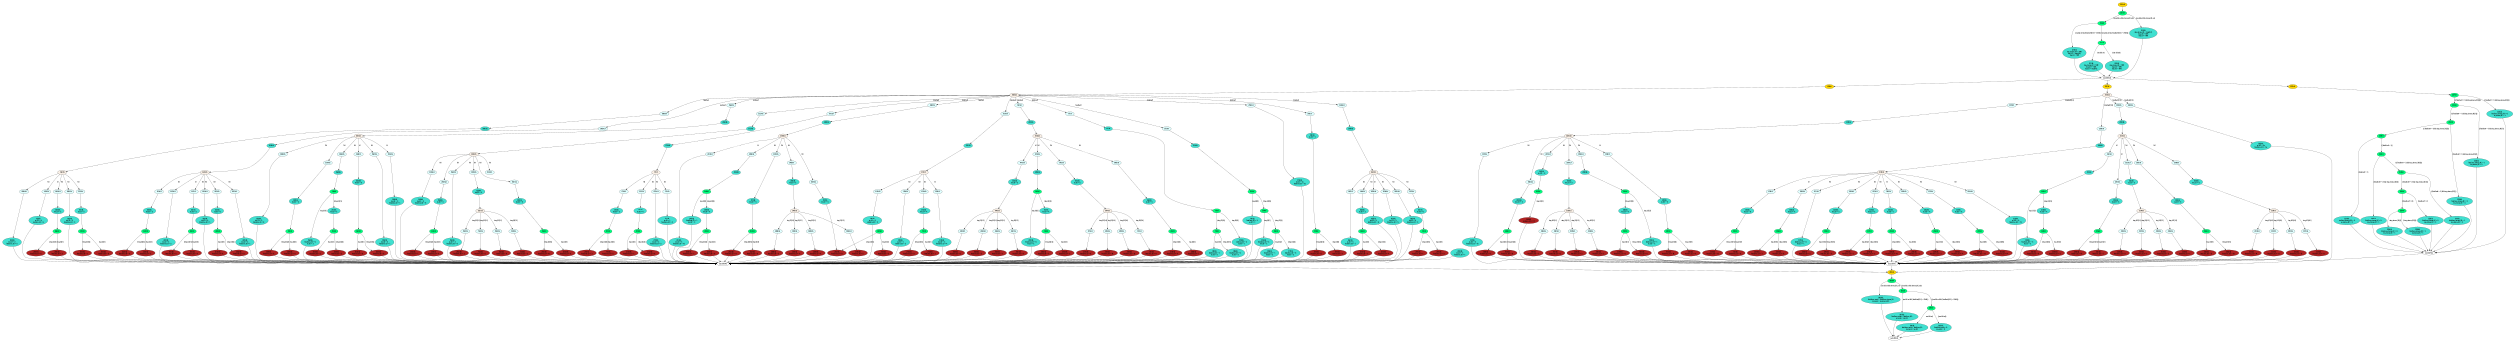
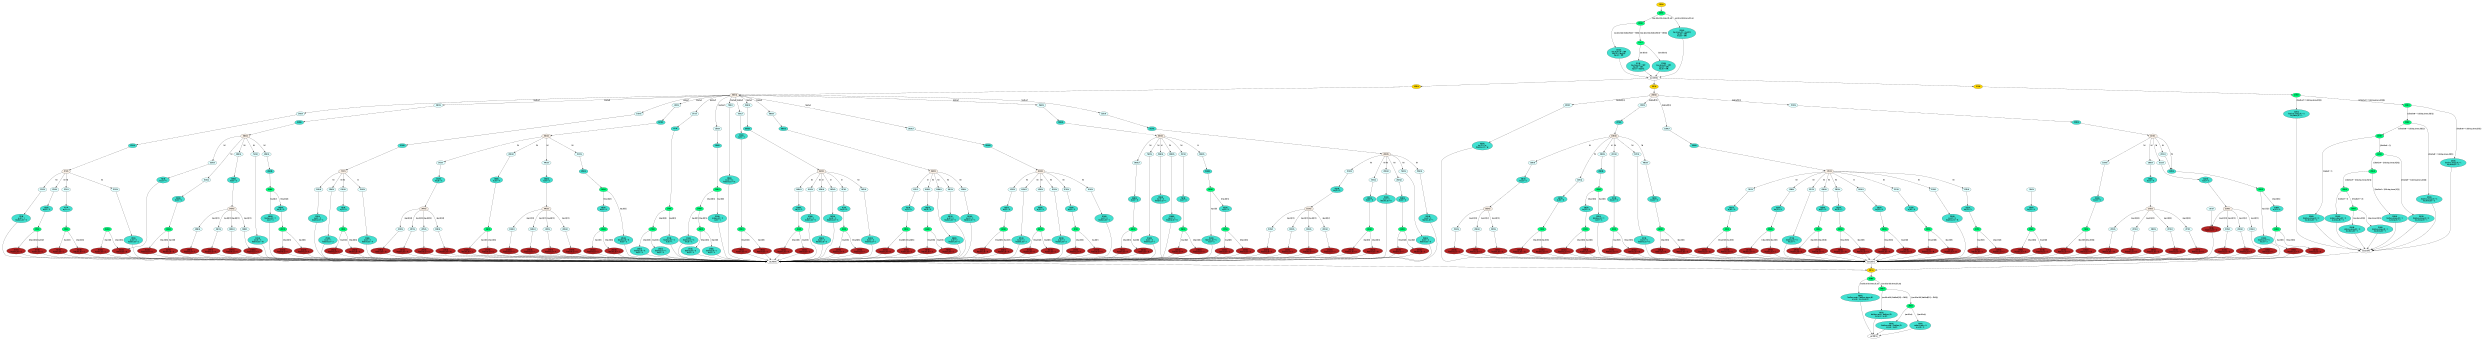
edge "2331:CS" -> "2354:CA": now "2331:CS" -> "2341:BL"
edge "2553:CA" -> "2553:BL len_G3 <= 5; TotalZeros_G3 <= 1;": added
edge "2334:CS" -> "2337:CA": now "2334:CS" -> "2337:NS TotalZeros_LE3 <= 2;"
edge "2383:CS" -> "2385:CA": removed, label "rbsp_LE3[1:2]"
node "2426:NS TotalZeros_LE3 <= 13;": added
